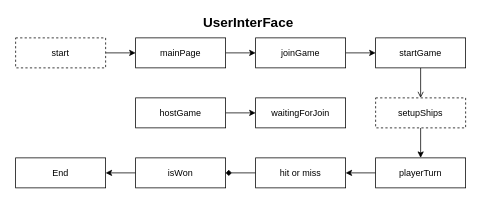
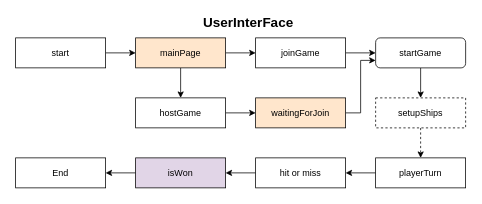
node "start": style dashed -> solid
node "mainPage": fillcolor #ffffff -> #ffe6cc
node "startGame": shape rectangle -> rounded rectangle
edge "mainPage" -> "hostGame": added
edge "waitingForJoin" -> "startGame": added
edge "startGame" -> "setupShips": arrowhead open -> classic
node "waitingForJoin": fillcolor #ffffff -> #ffe6cc
edge "setupShips" -> "playerTurn": style solid -> dashed
node "isWon": fillcolor #ffffff -> #e1d5e7
edge "hit or miss" -> "isWon": arrowhead diamond -> classic
